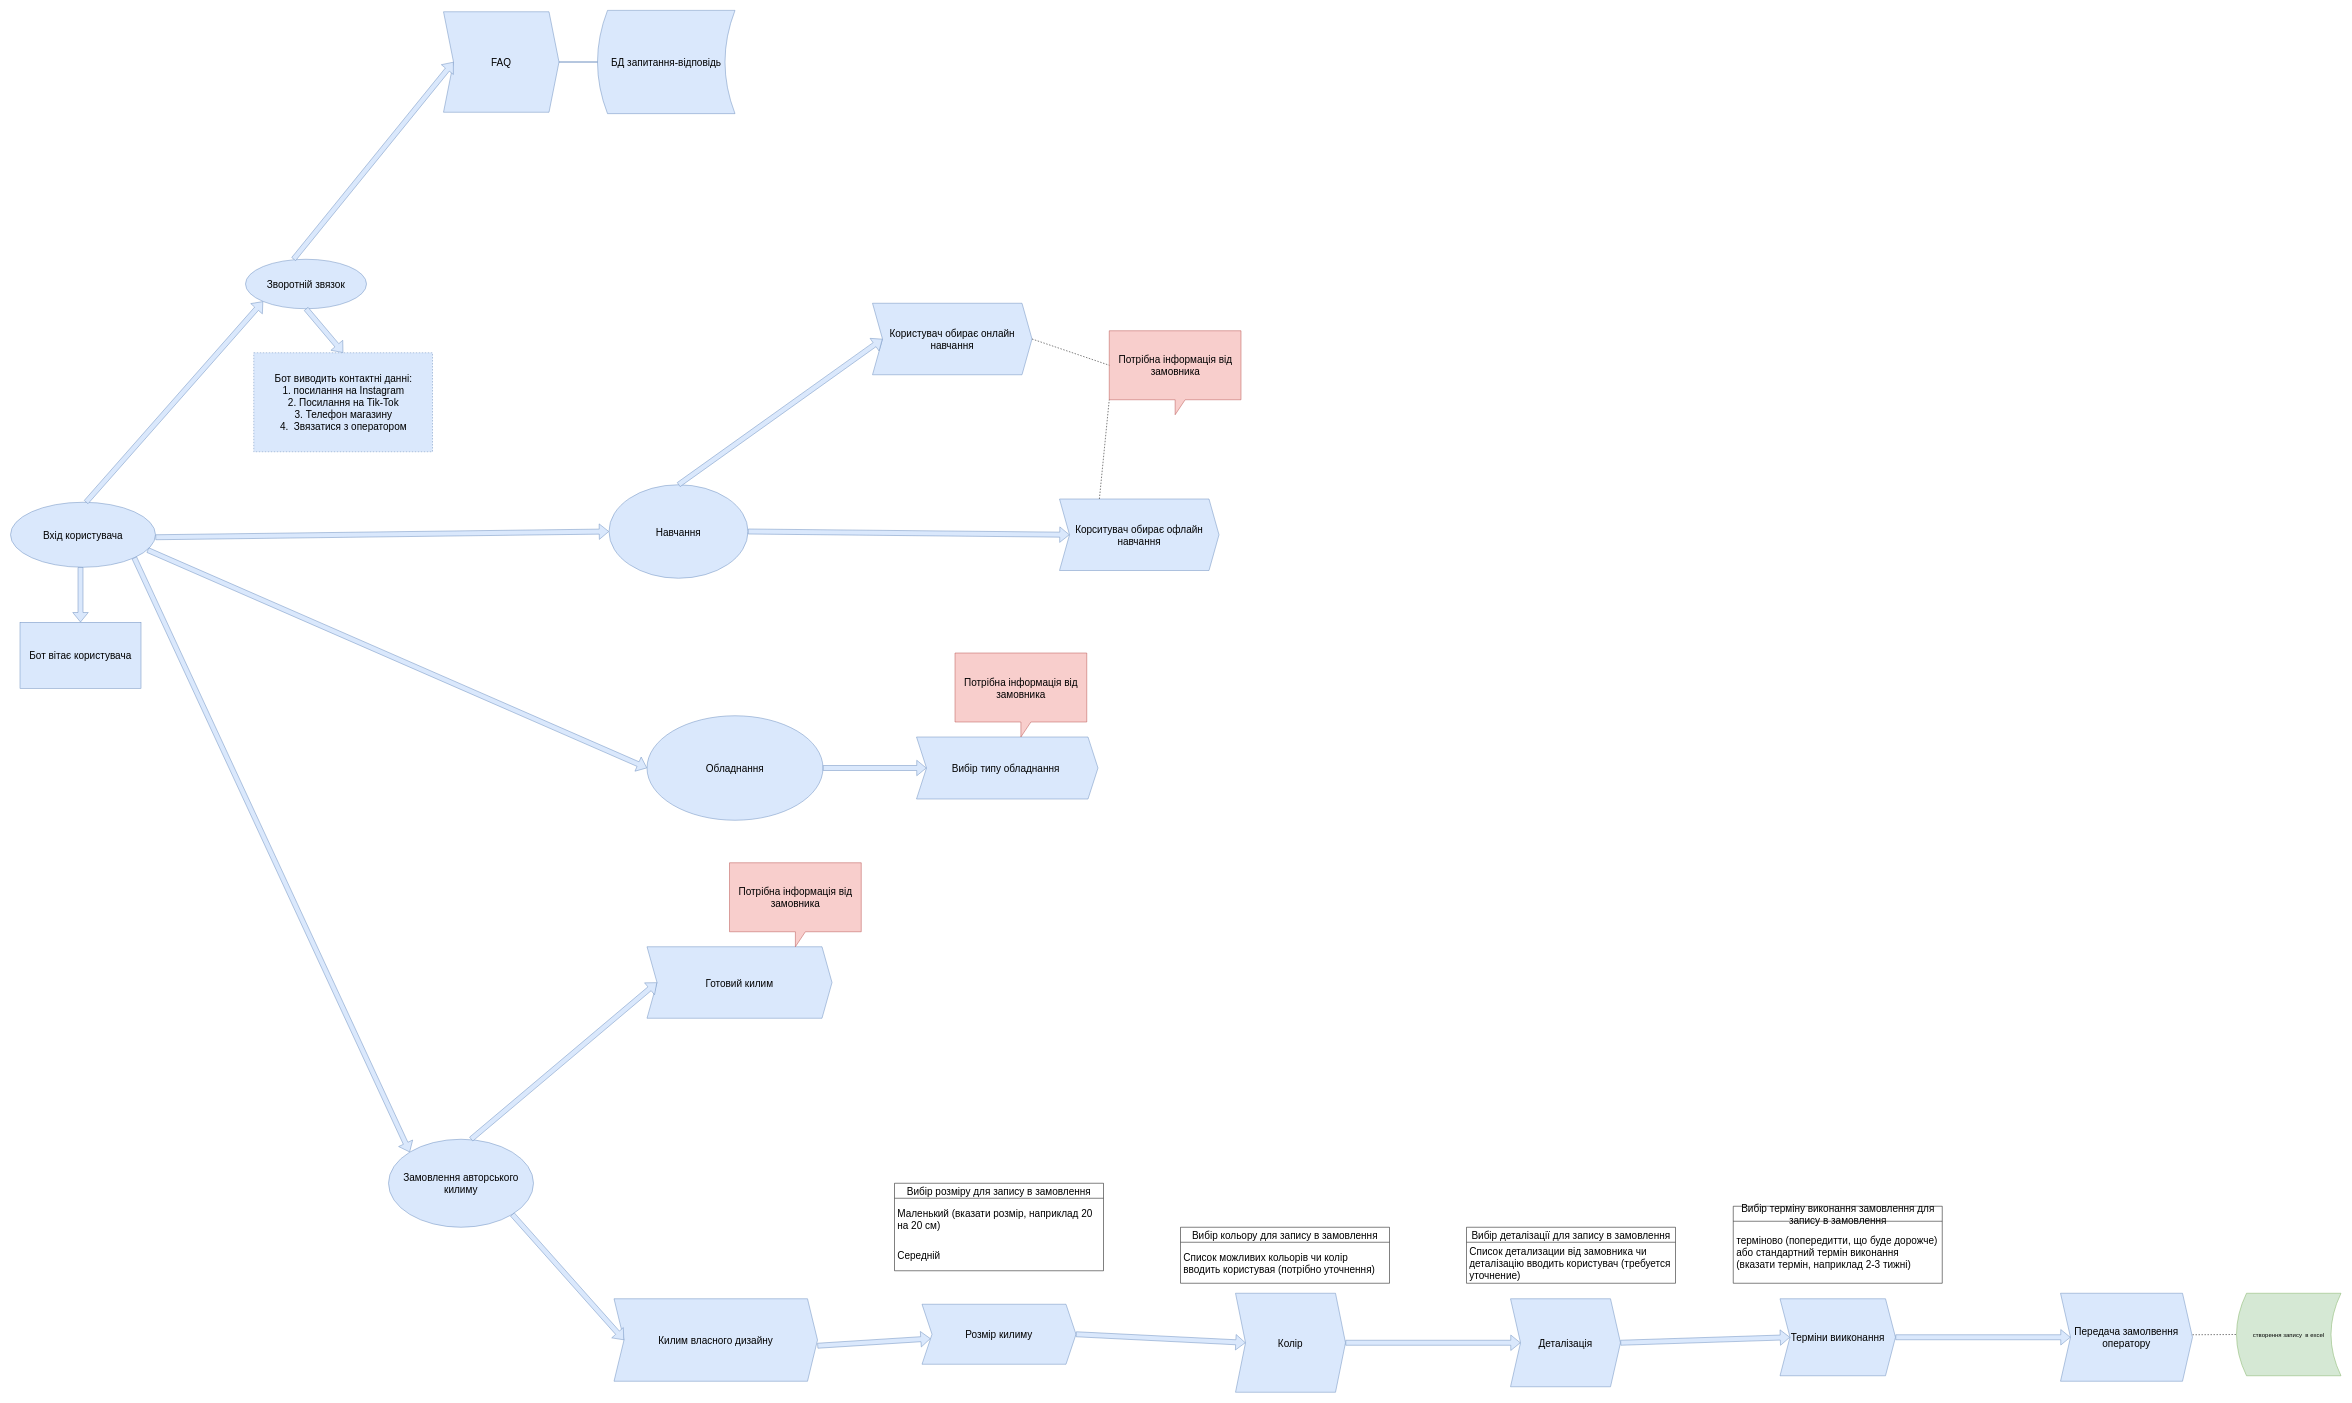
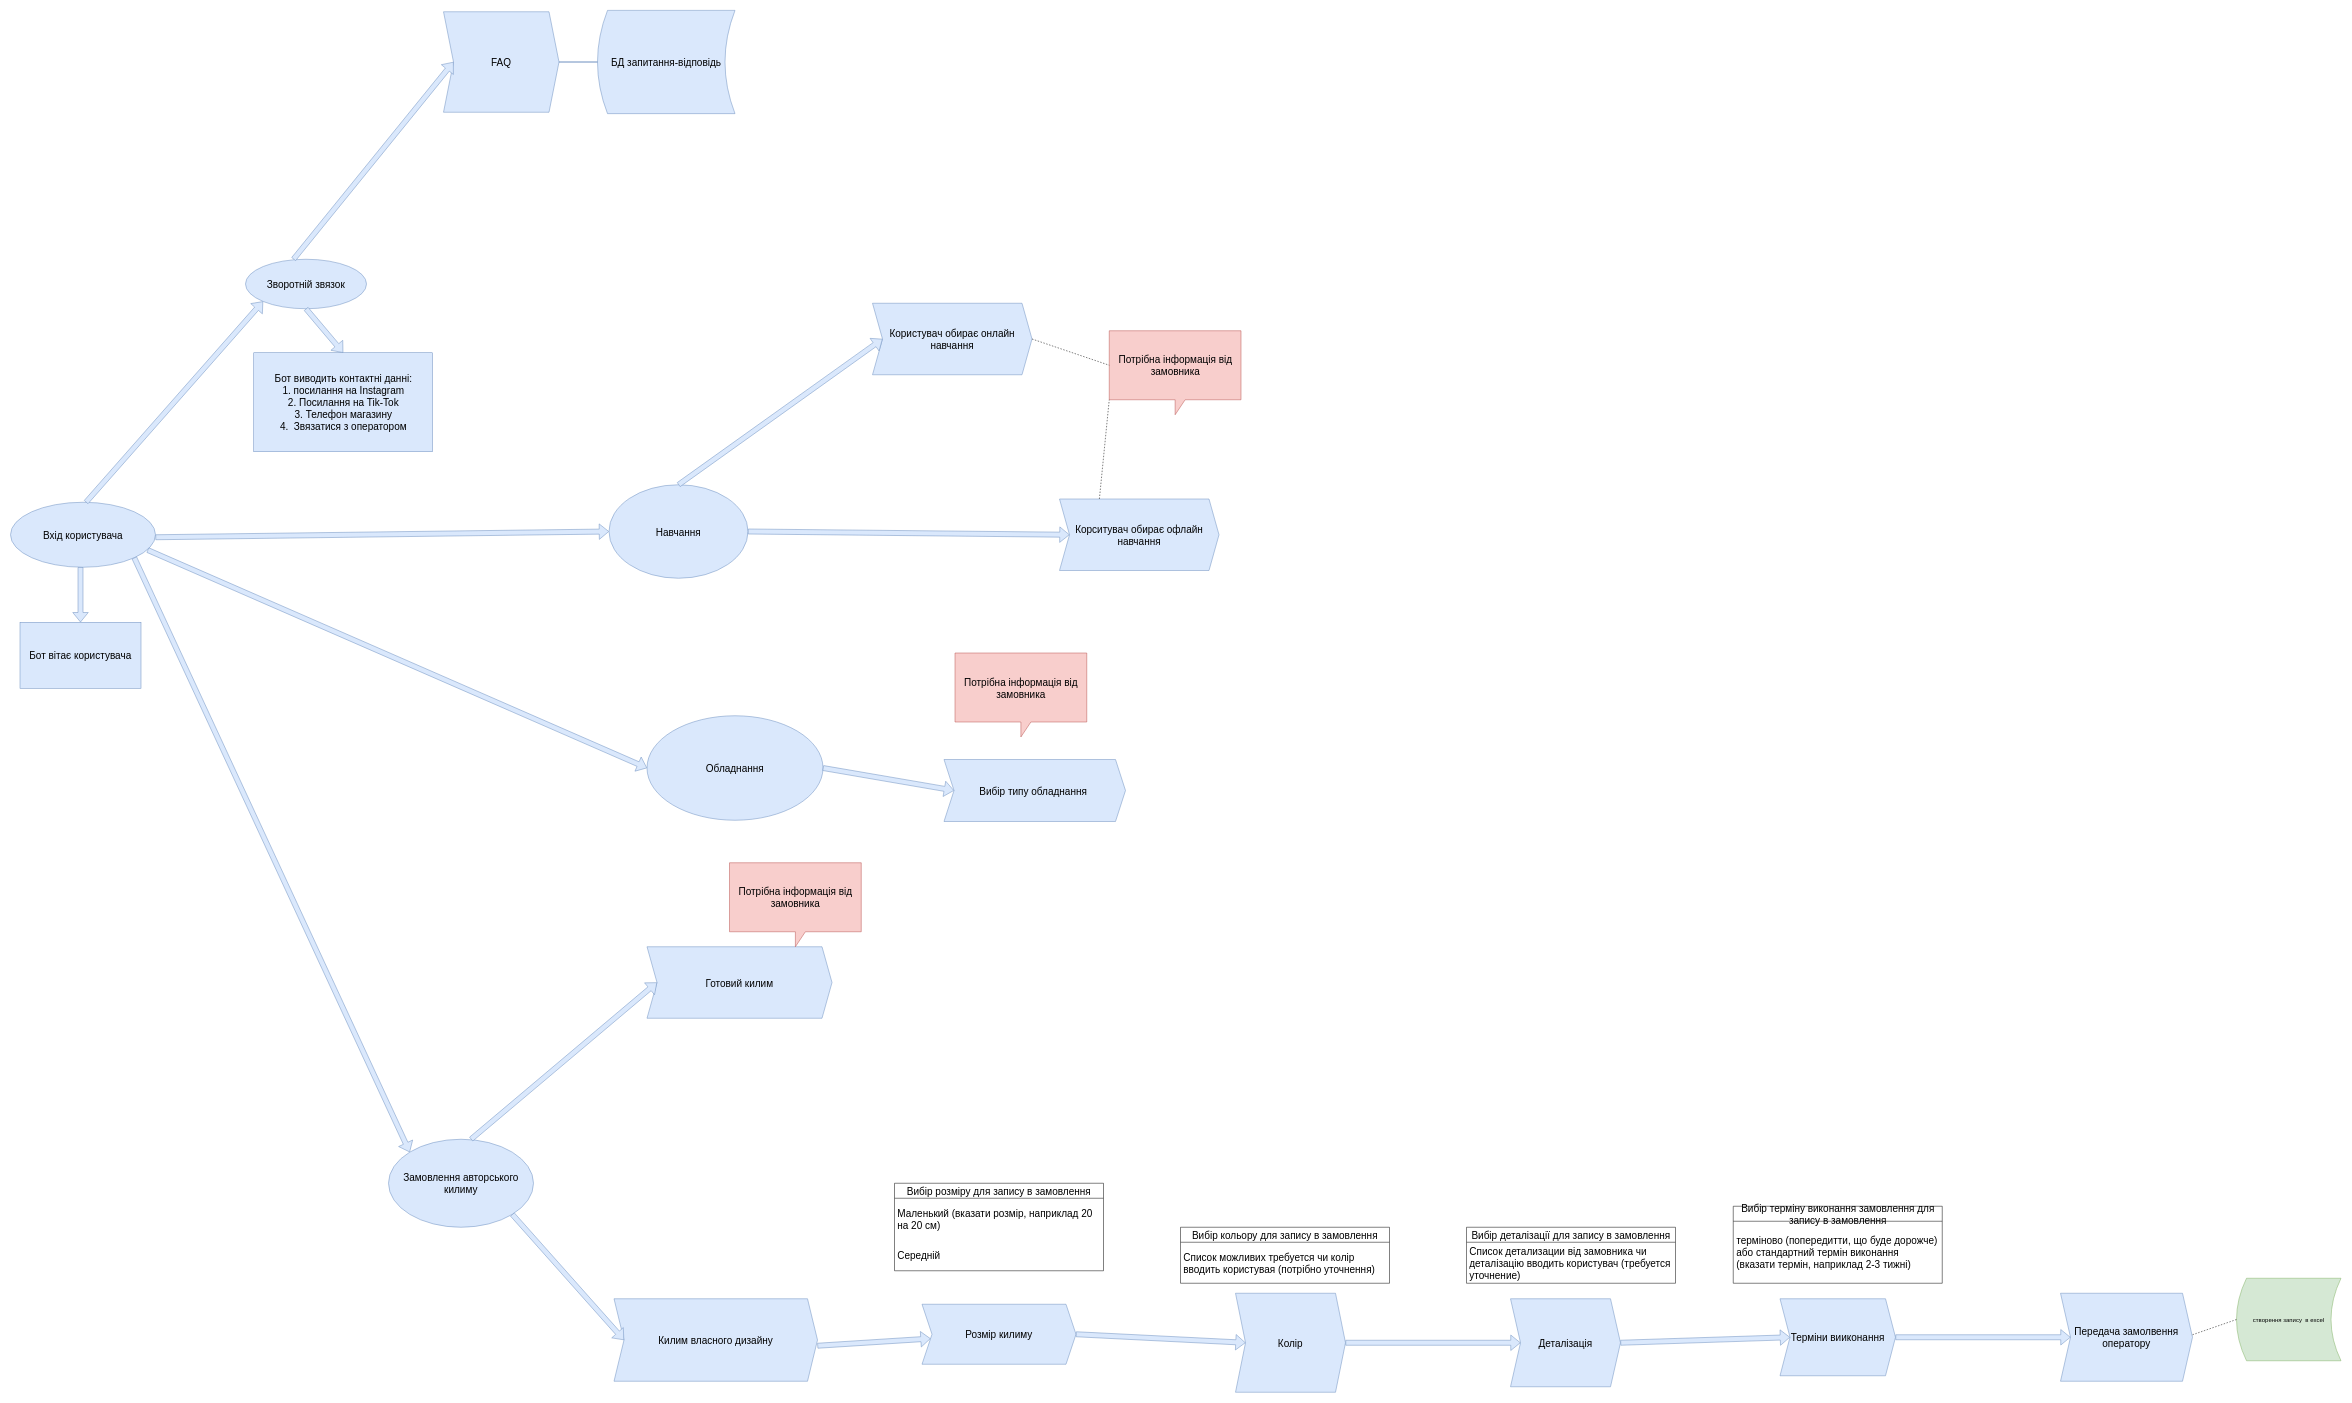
node "Бот виводить контактні данні:1. посилання на Instagram2. Посилання на Tik-Tok3. Телефон магазину4. Звязатися з оператором": style dashed -> solid
node "Вибір типу обладнання": moved (1007, 768) -> (1035, 791)
node "Список можливих кольорів чи колір вводить користувая (потрібно уточнення)": label "Список можливих кольорів чи колір вводить користувая (потрібно уточнення)" -> "Список можливих требуется чи колір вводить користувая (потрібно уточнення)"
node "створення запису в excel": moved (2289, 1335) -> (2289, 1320)
